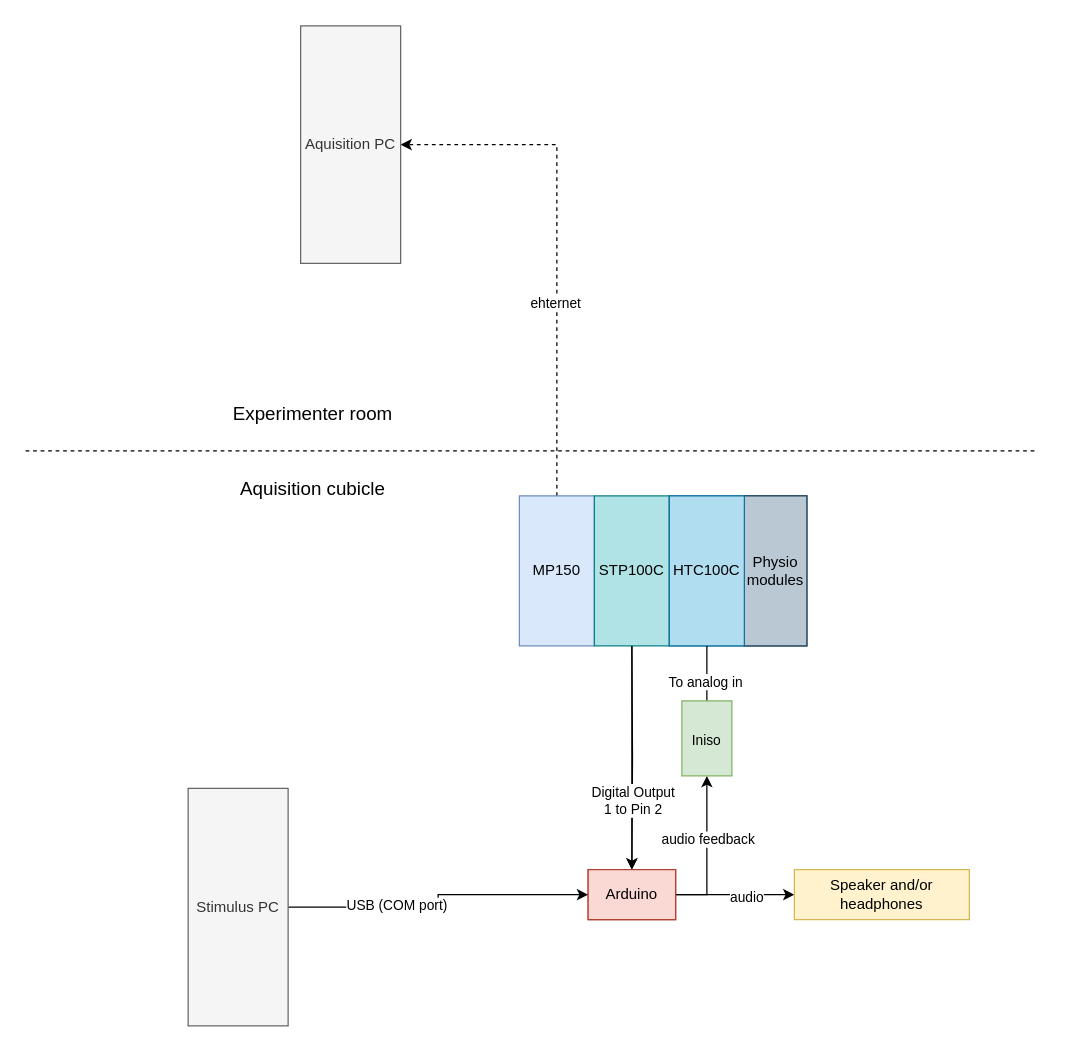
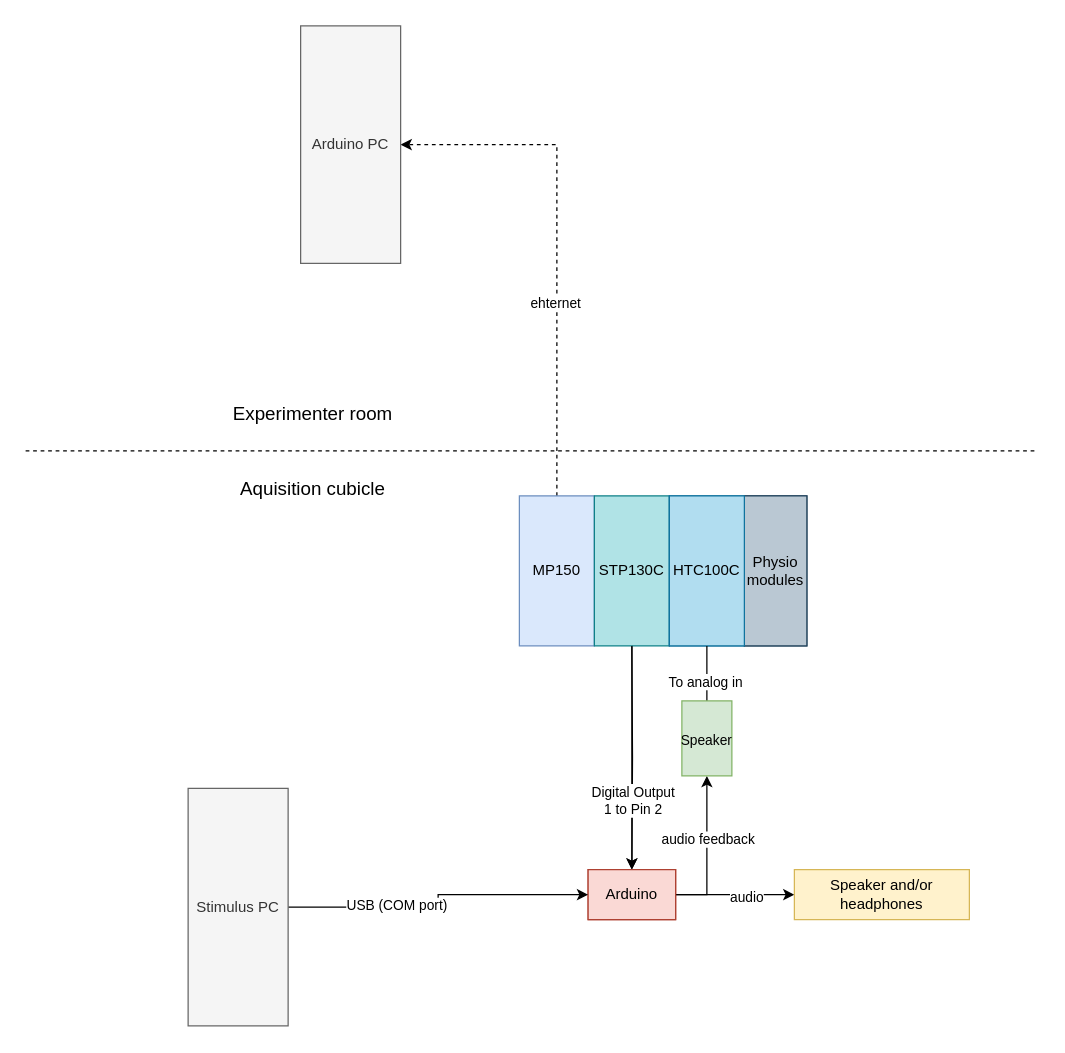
node "Aquisition PC": label "Aquisition PC" -> "Arduino PC"
node "STP100C": label "STP100C" -> "STP130C"
node "Iniso": label "Iniso" -> "Speaker"
